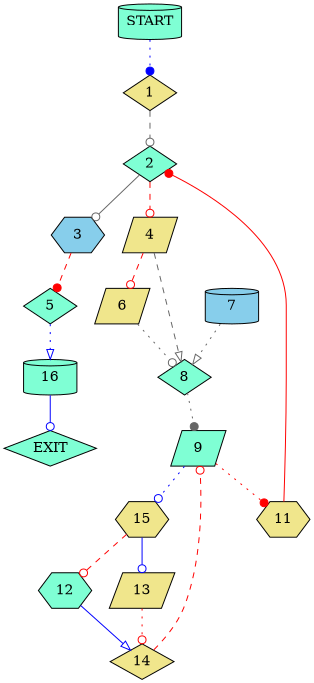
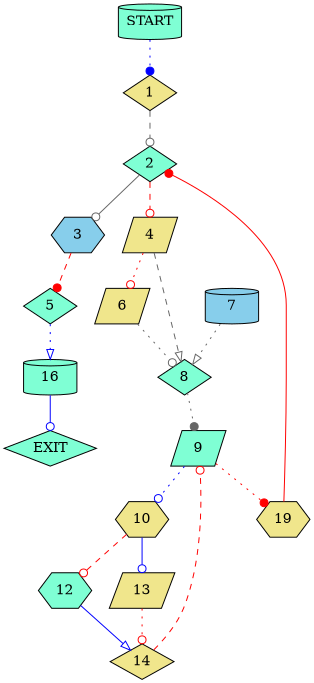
edge "4" -> "6": style dashed -> dotted
node "15": label "15" -> "10"
node "11": label "11" -> "19"
